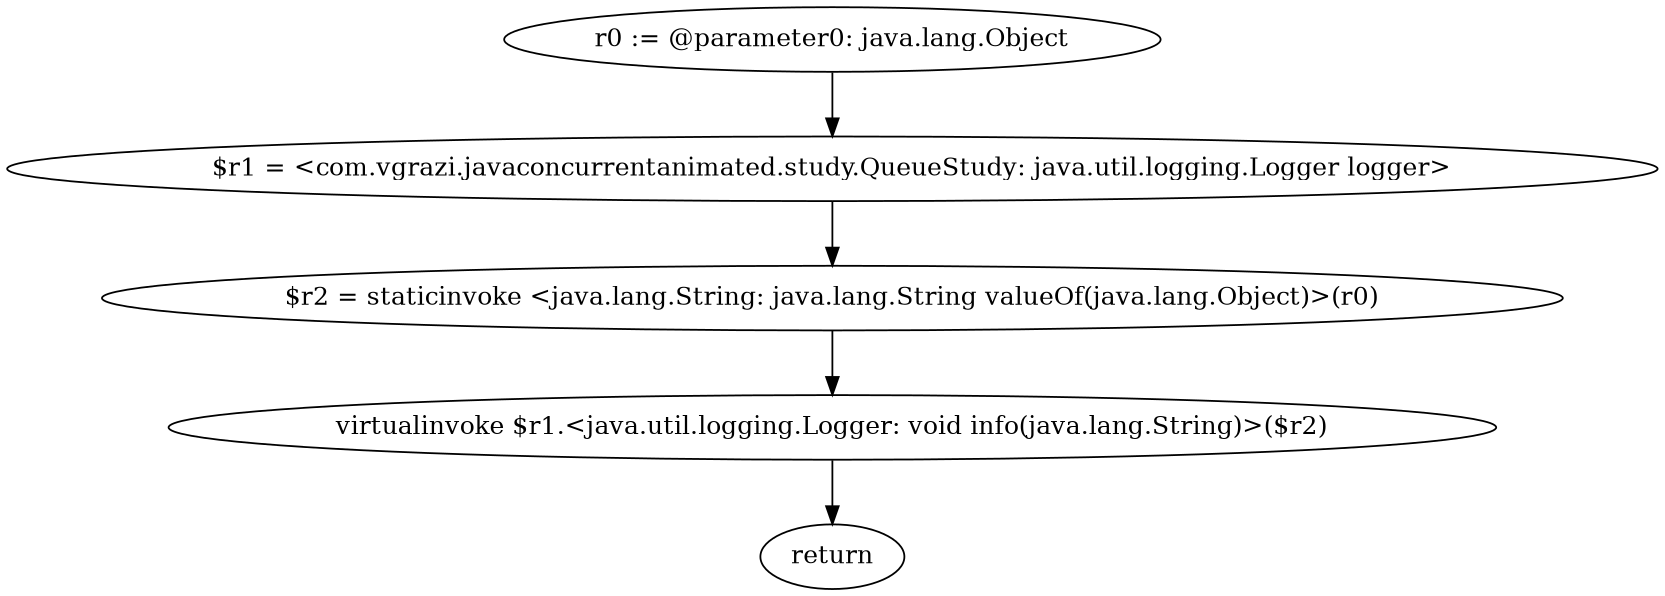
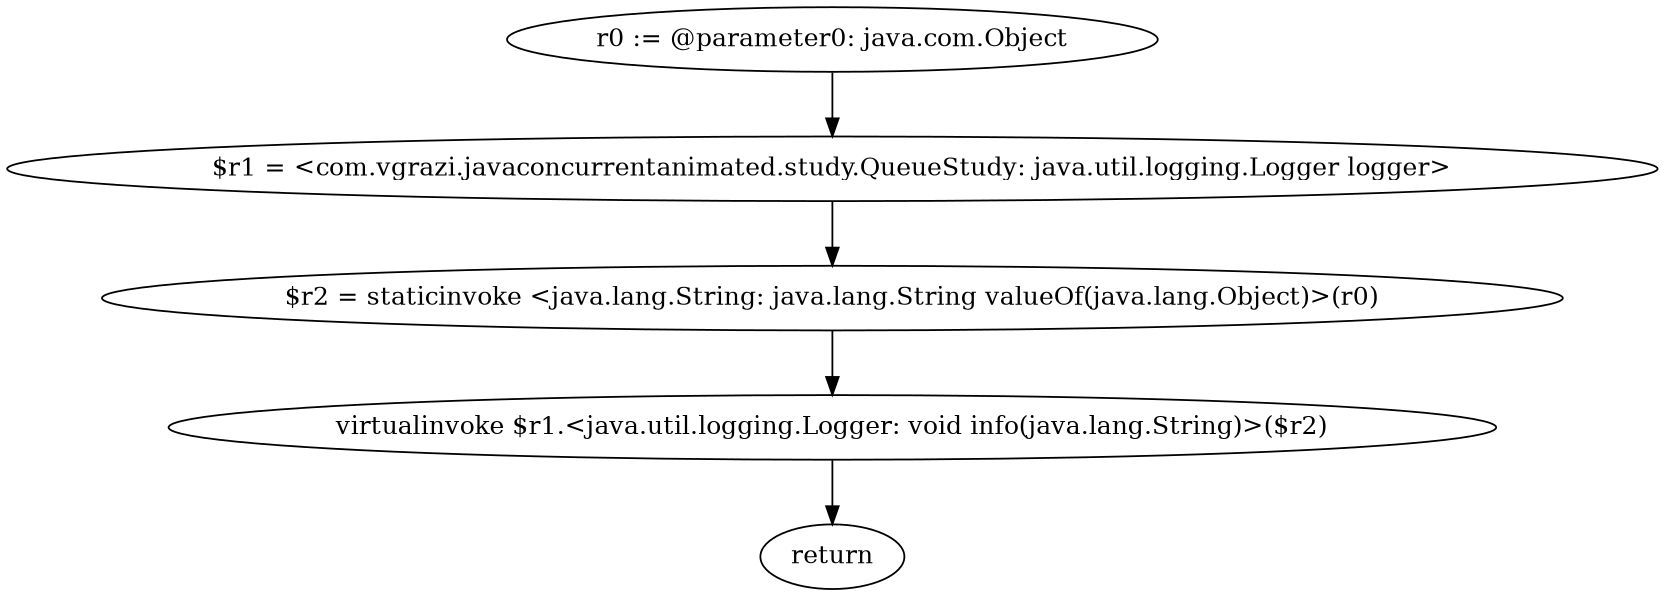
node "r0 := @parameter0: java.lang.Object": label "r0 := @parameter0: java.lang.Object" -> "r0 := @parameter0: java.com.Object"
